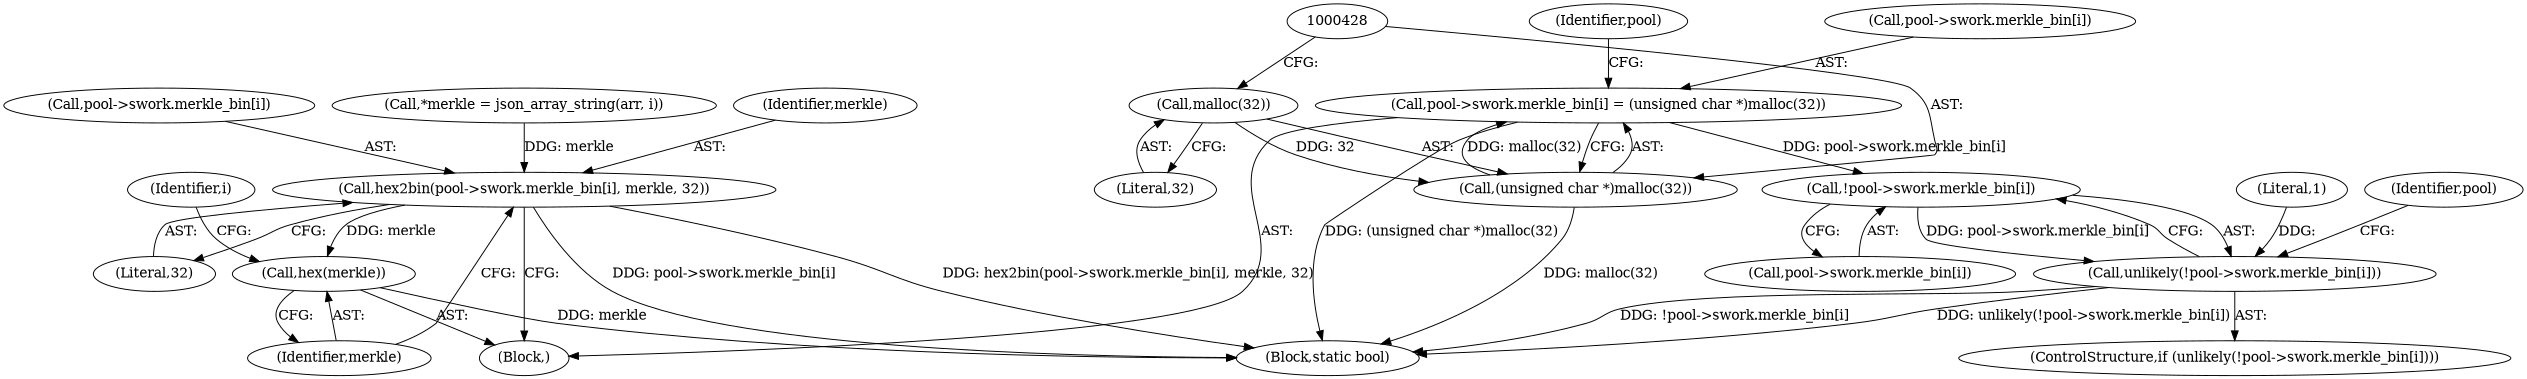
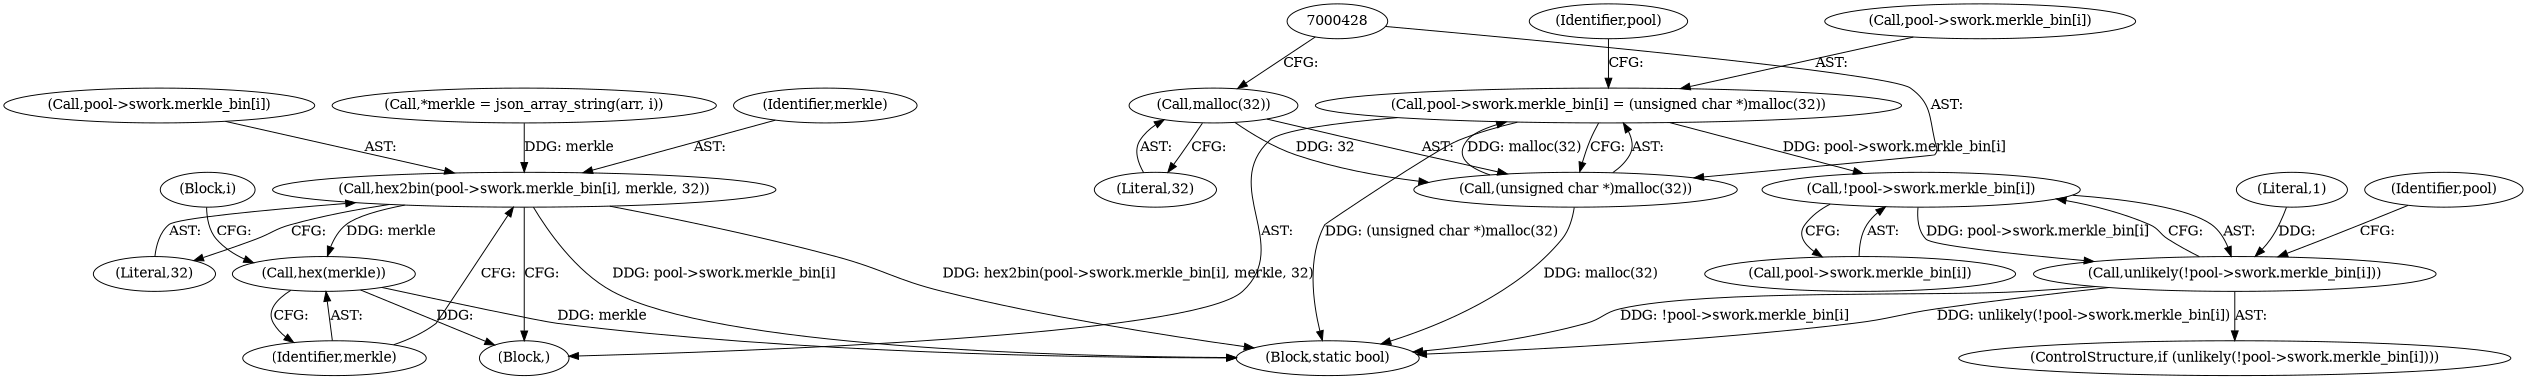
node "1000428": label "1000428" -> "7000428"
node "(Identifier,i)": label "(Identifier,i)" -> "(Block,i)"
edge "(Call,hex(merkle))" -> "(Block,)": label "AST: " -> "DDG: "
